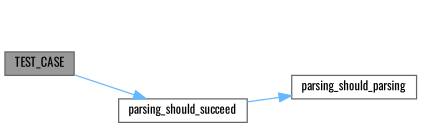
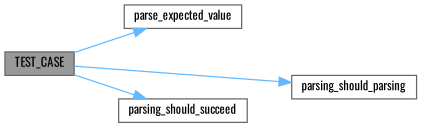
node "parse_expected_value": added
edge "parsing_should_succeed" -> "parsing_should_parsing": now "TEST_CASE" -> "parsing_should_parsing"
